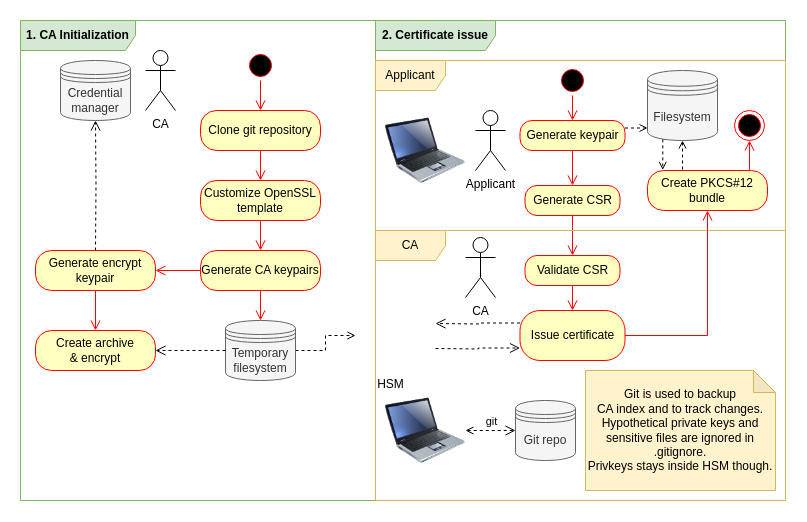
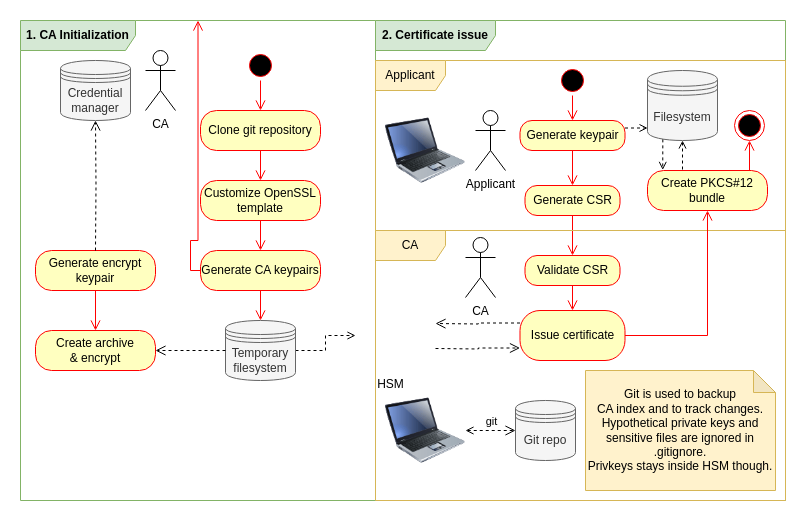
edge "Generate CA keypairs" -> "Generate encrypt keypair": now "Generate CA keypairs" -> "1. CA Initialization"
